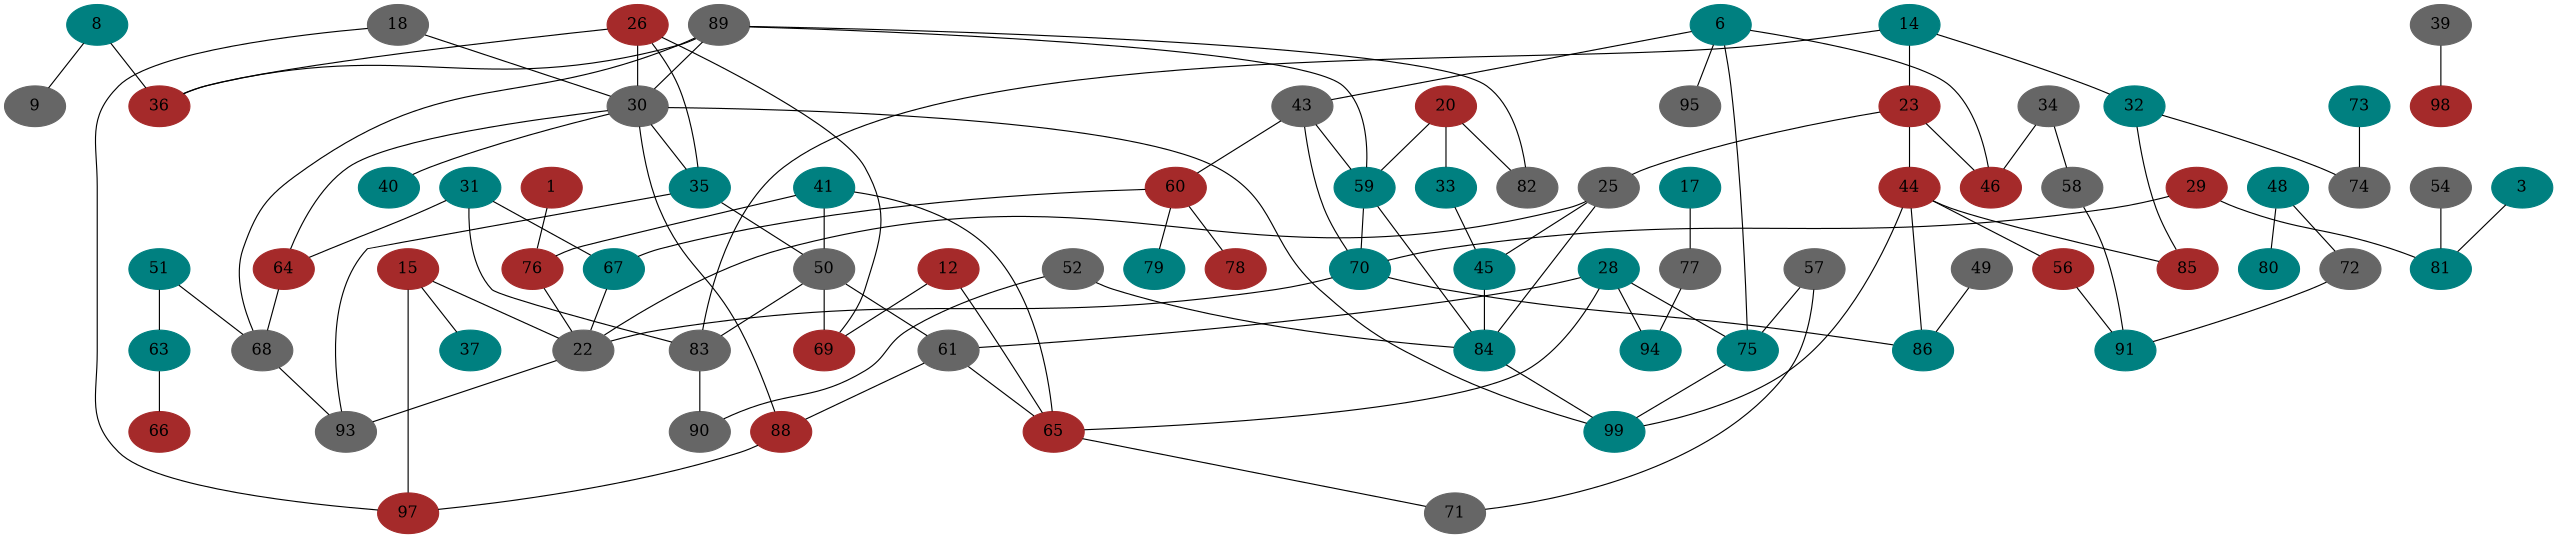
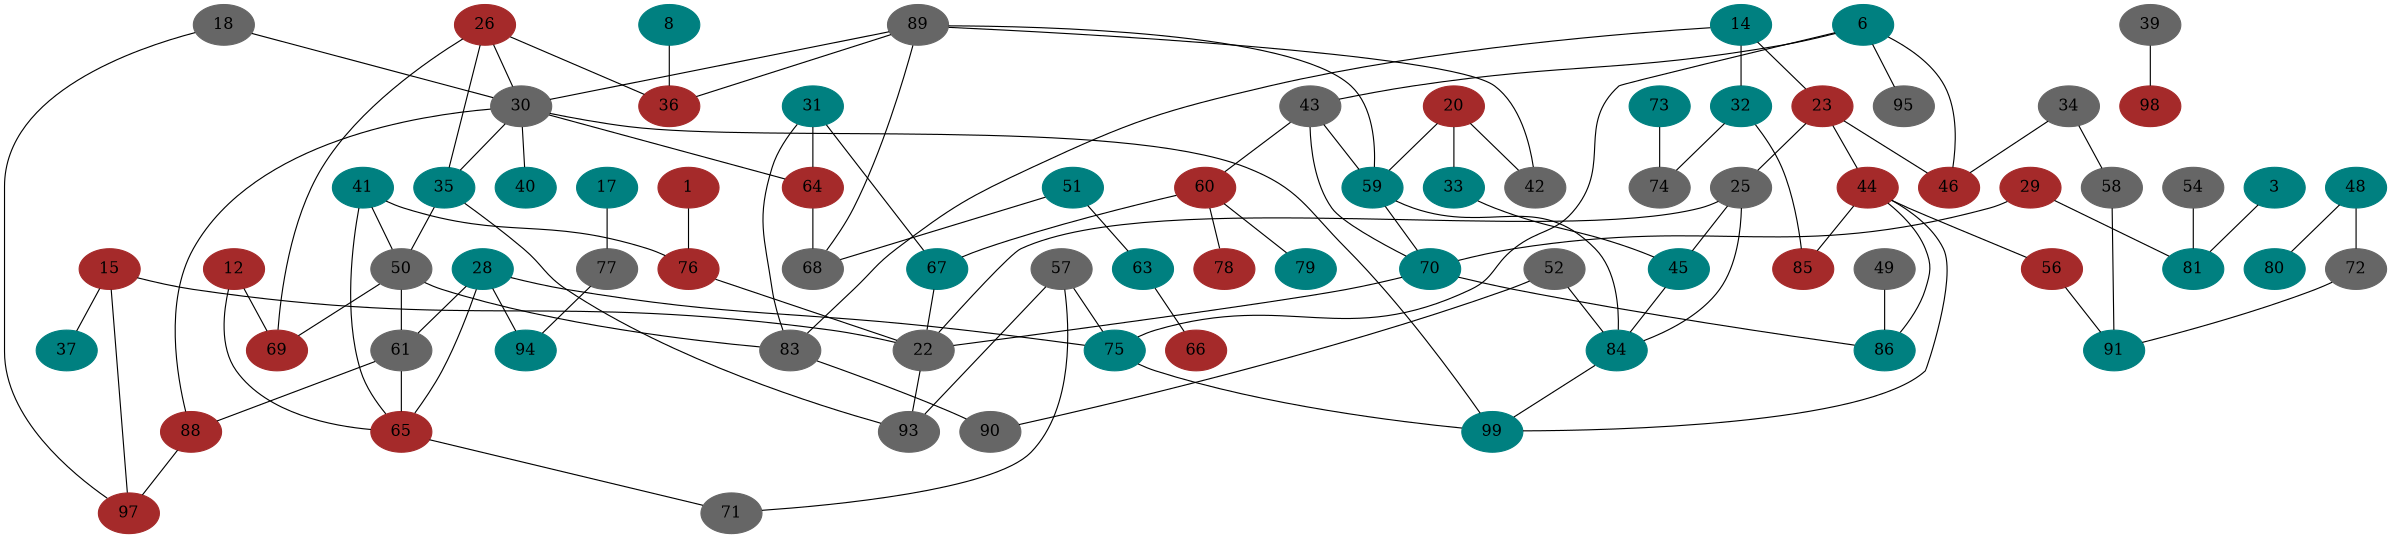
node "9": removed
node "82": label "82" -> "42"
edge "68" -- "93": now "57" -- "93"
